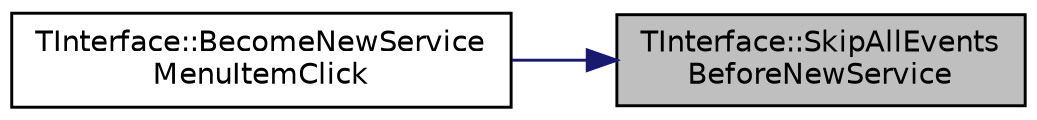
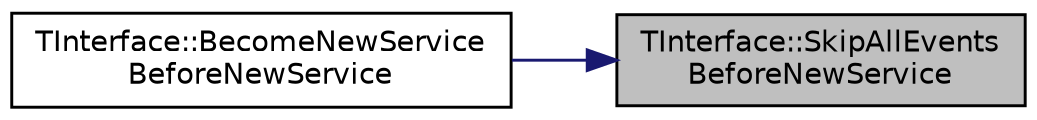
node "TInterface::BecomeNewService MenuItemClick": label "TInterface::BecomeNewService MenuItemClick" -> "TInterface::BecomeNewService BeforeNewService"
